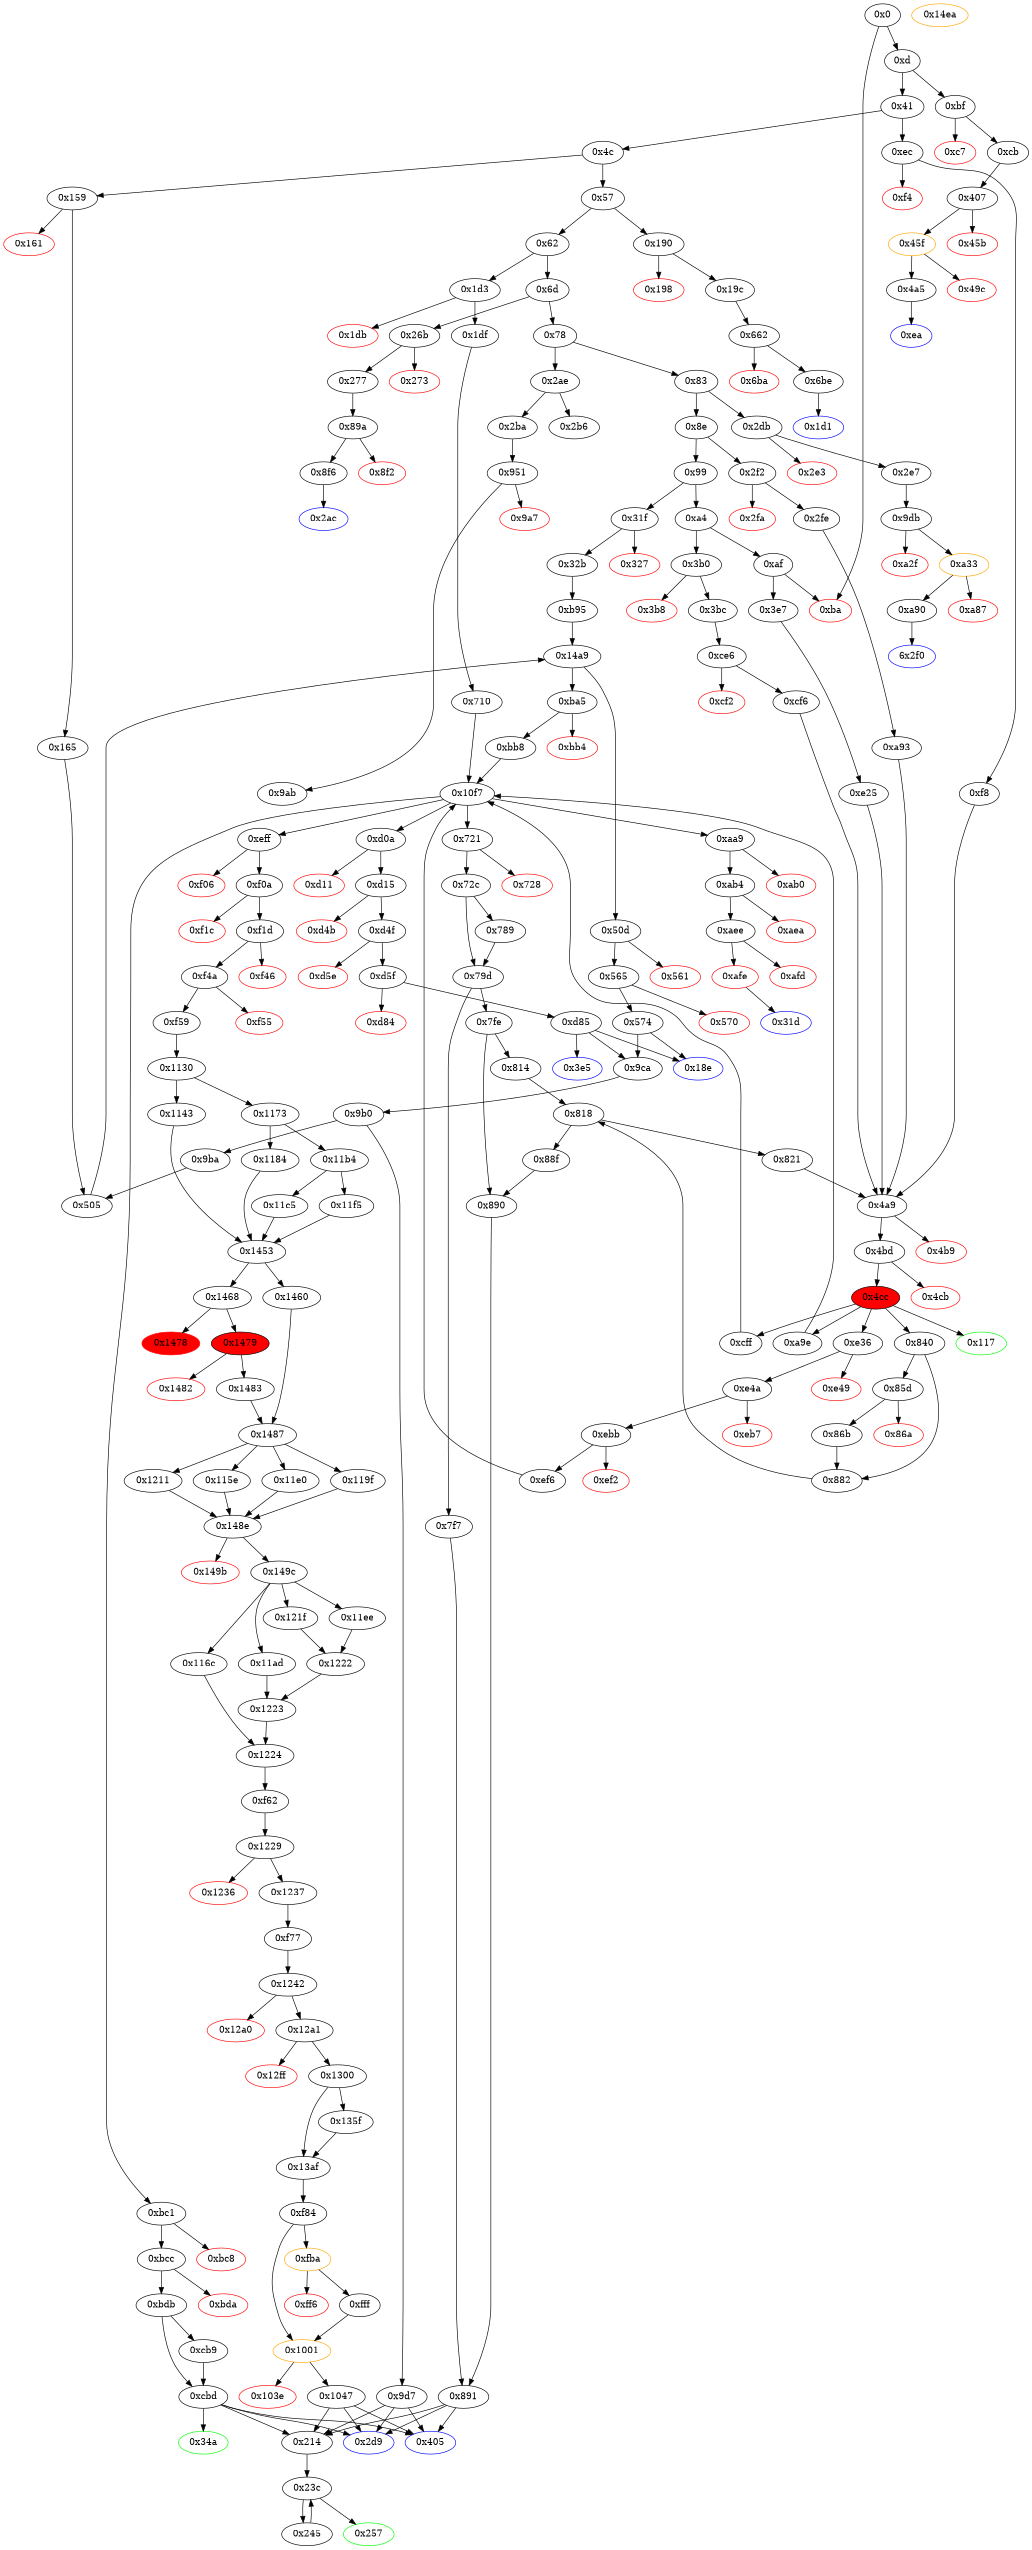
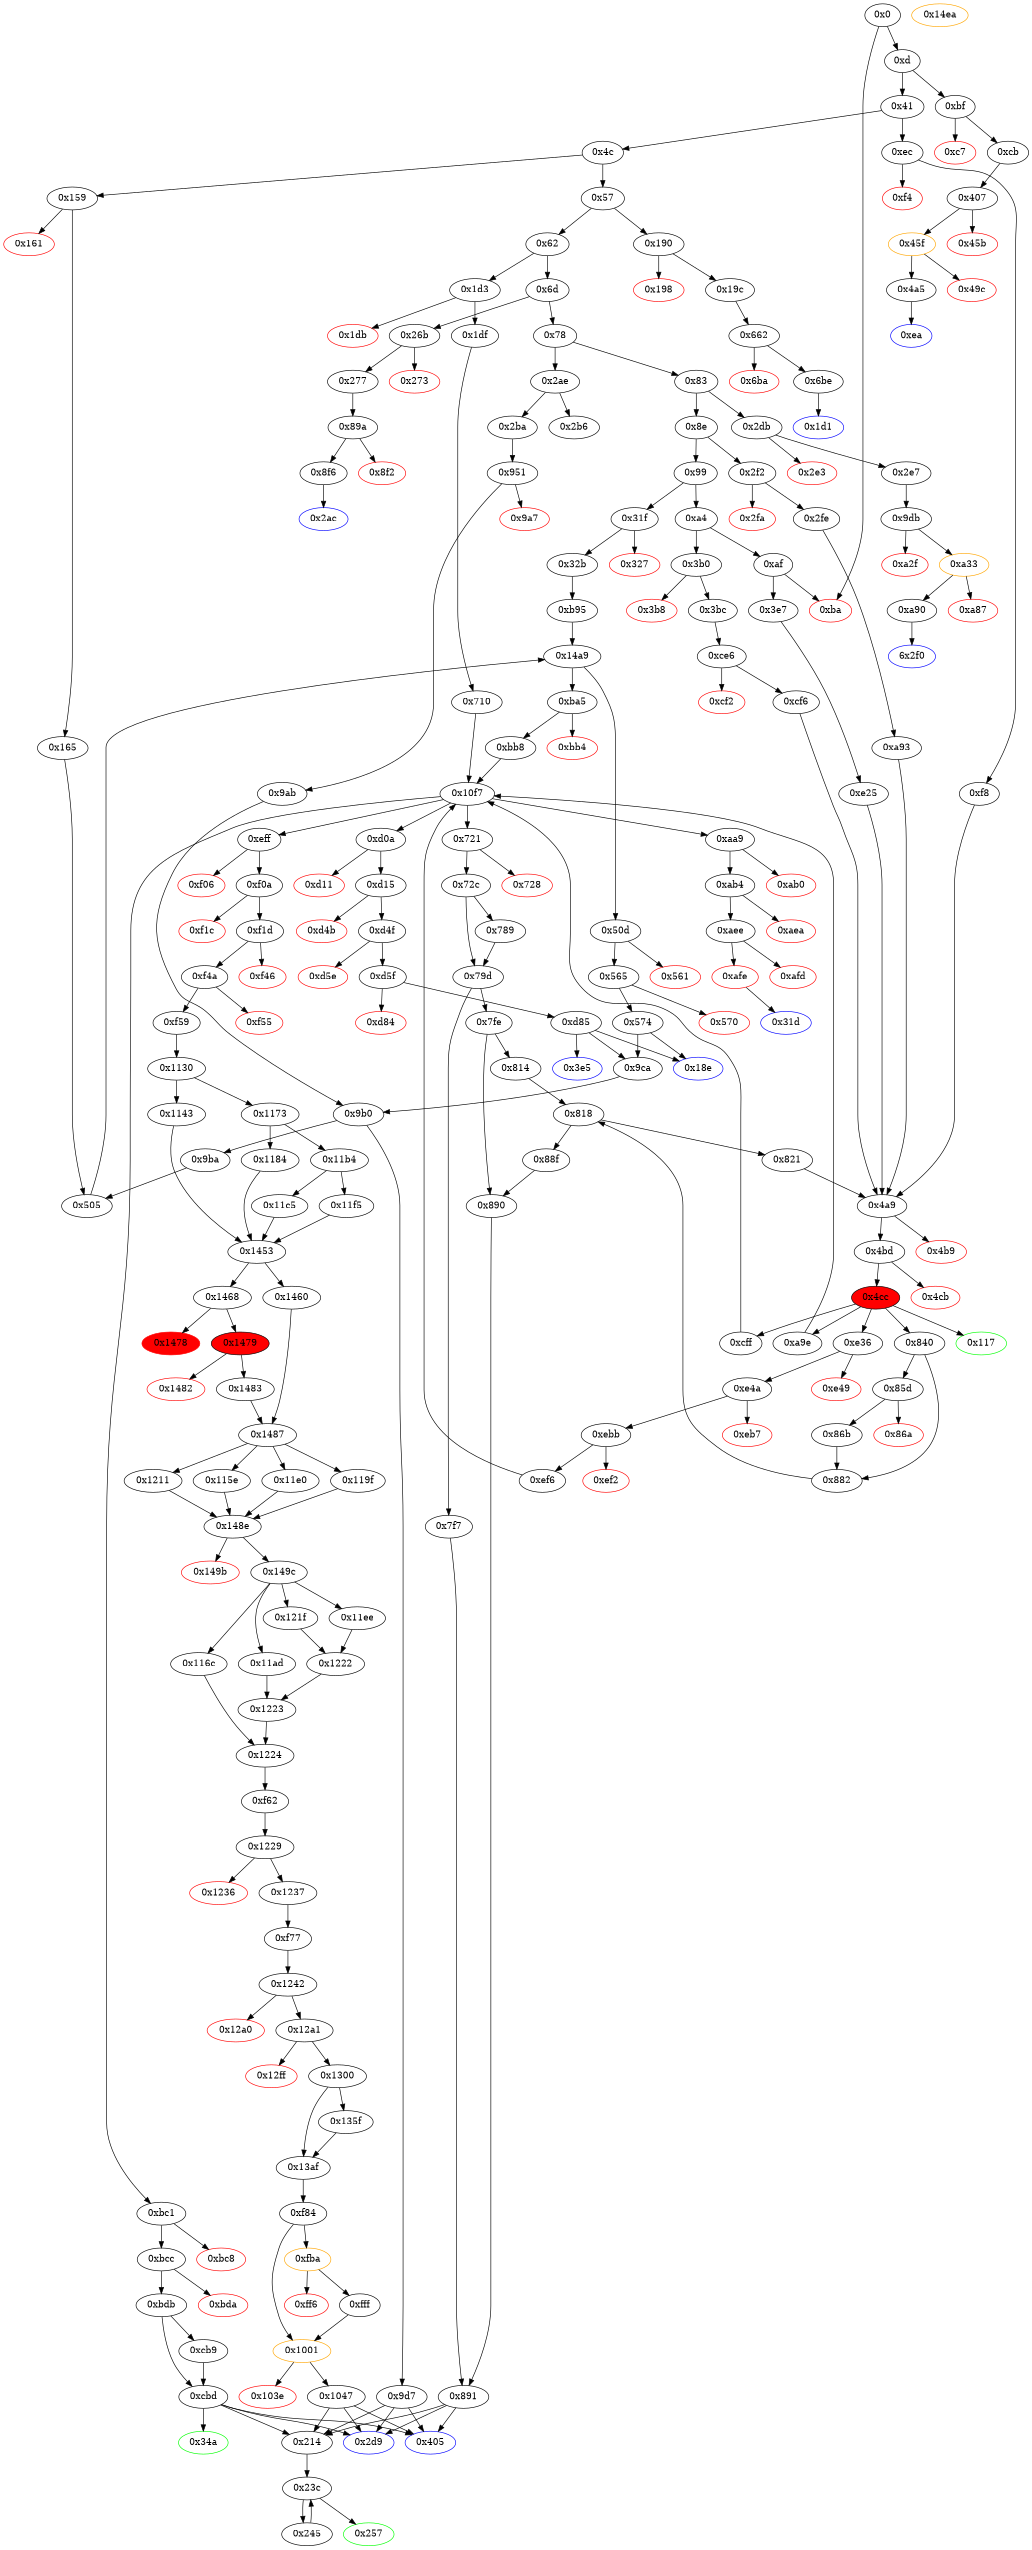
edge "0x9ab" -> "0x9b0": added
